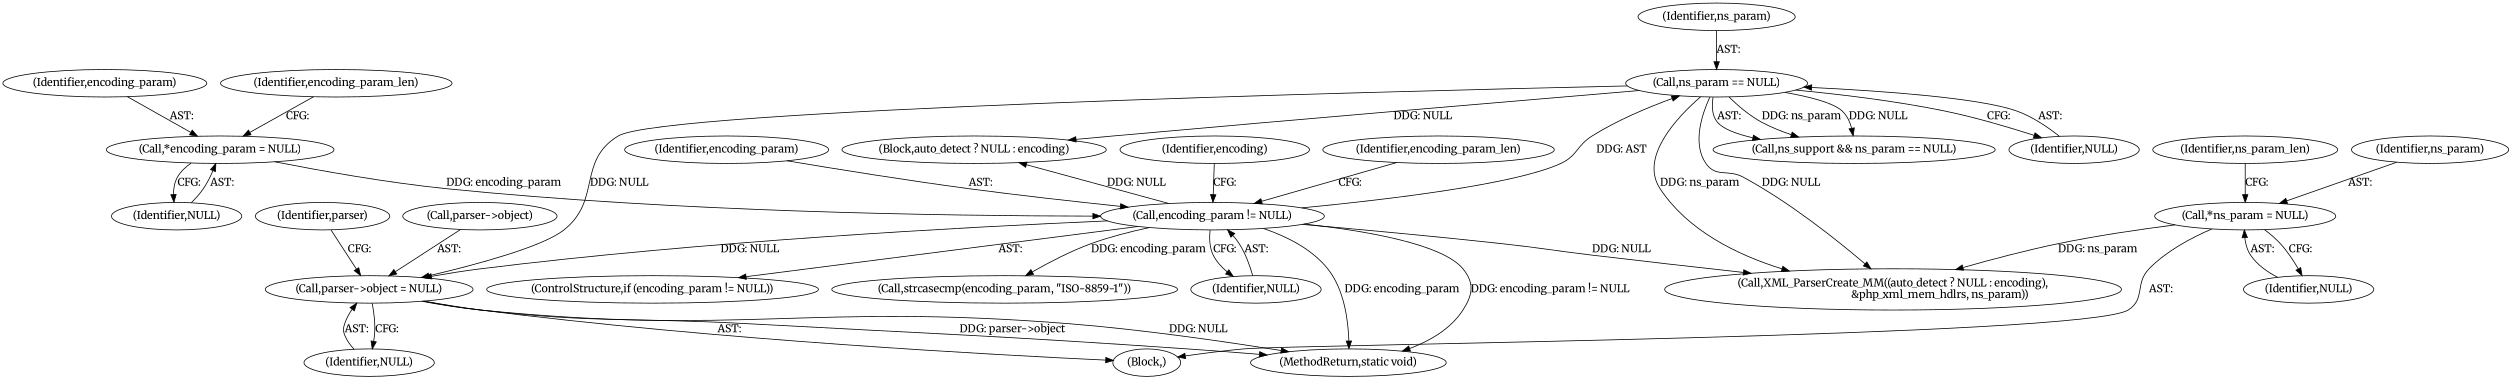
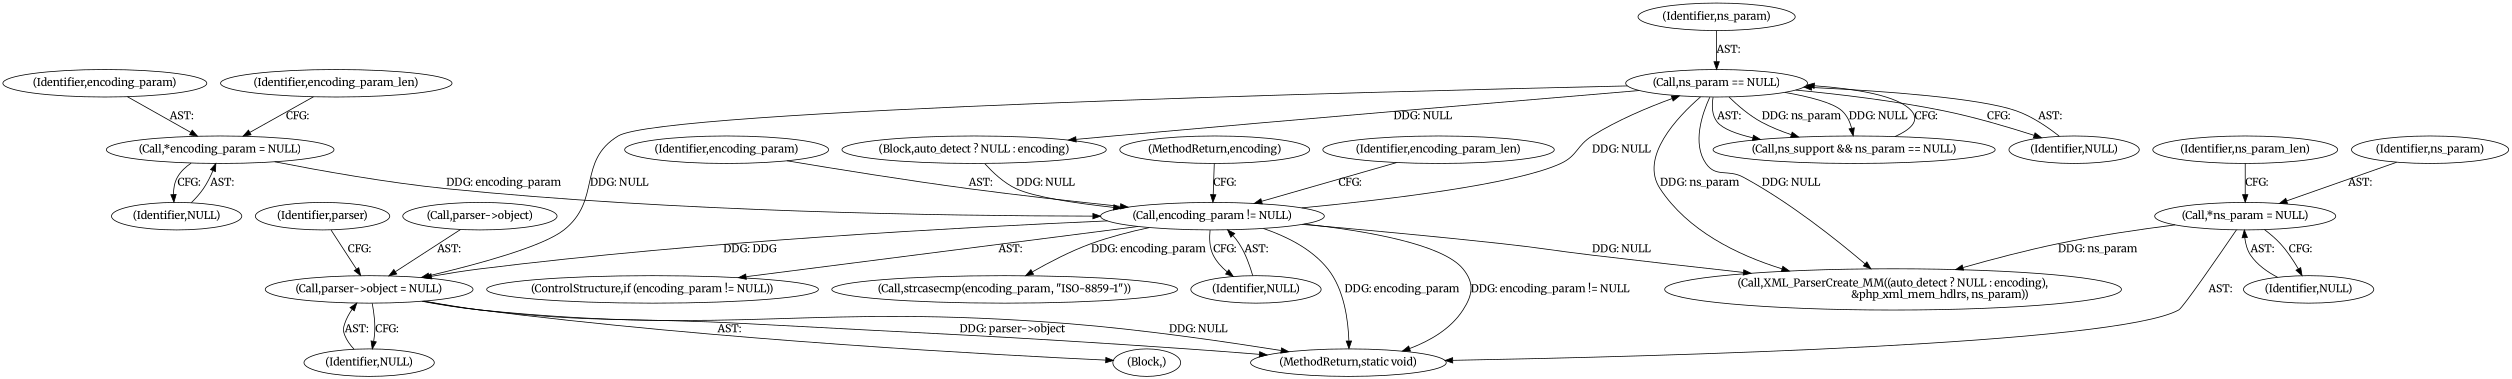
edge "(Call,ns_support && ns_param == NULL)" -> "(Call,ns_param == NULL)": added, label "CFG:"
node "(Identifier,encoding)": label "(Identifier,encoding)" -> "(MethodReturn,encoding)"
edge "(Call,encoding_param != NULL)" -> "(Call,ns_param == NULL)": label "DDG: AST" -> "DDG: NULL"
edge "(Call,encoding_param != NULL)" -> "(Block,auto_detect ? NULL : encoding)": reversed
edge "(Call,encoding_param != NULL)" -> "(Call,parser->object = NULL)": label "DDG: NULL" -> "DDG: DDG"
edge "(Call,*ns_param = NULL)" -> "(Block,)": now "(Call,*ns_param = NULL)" -> "(MethodReturn,static void)"
